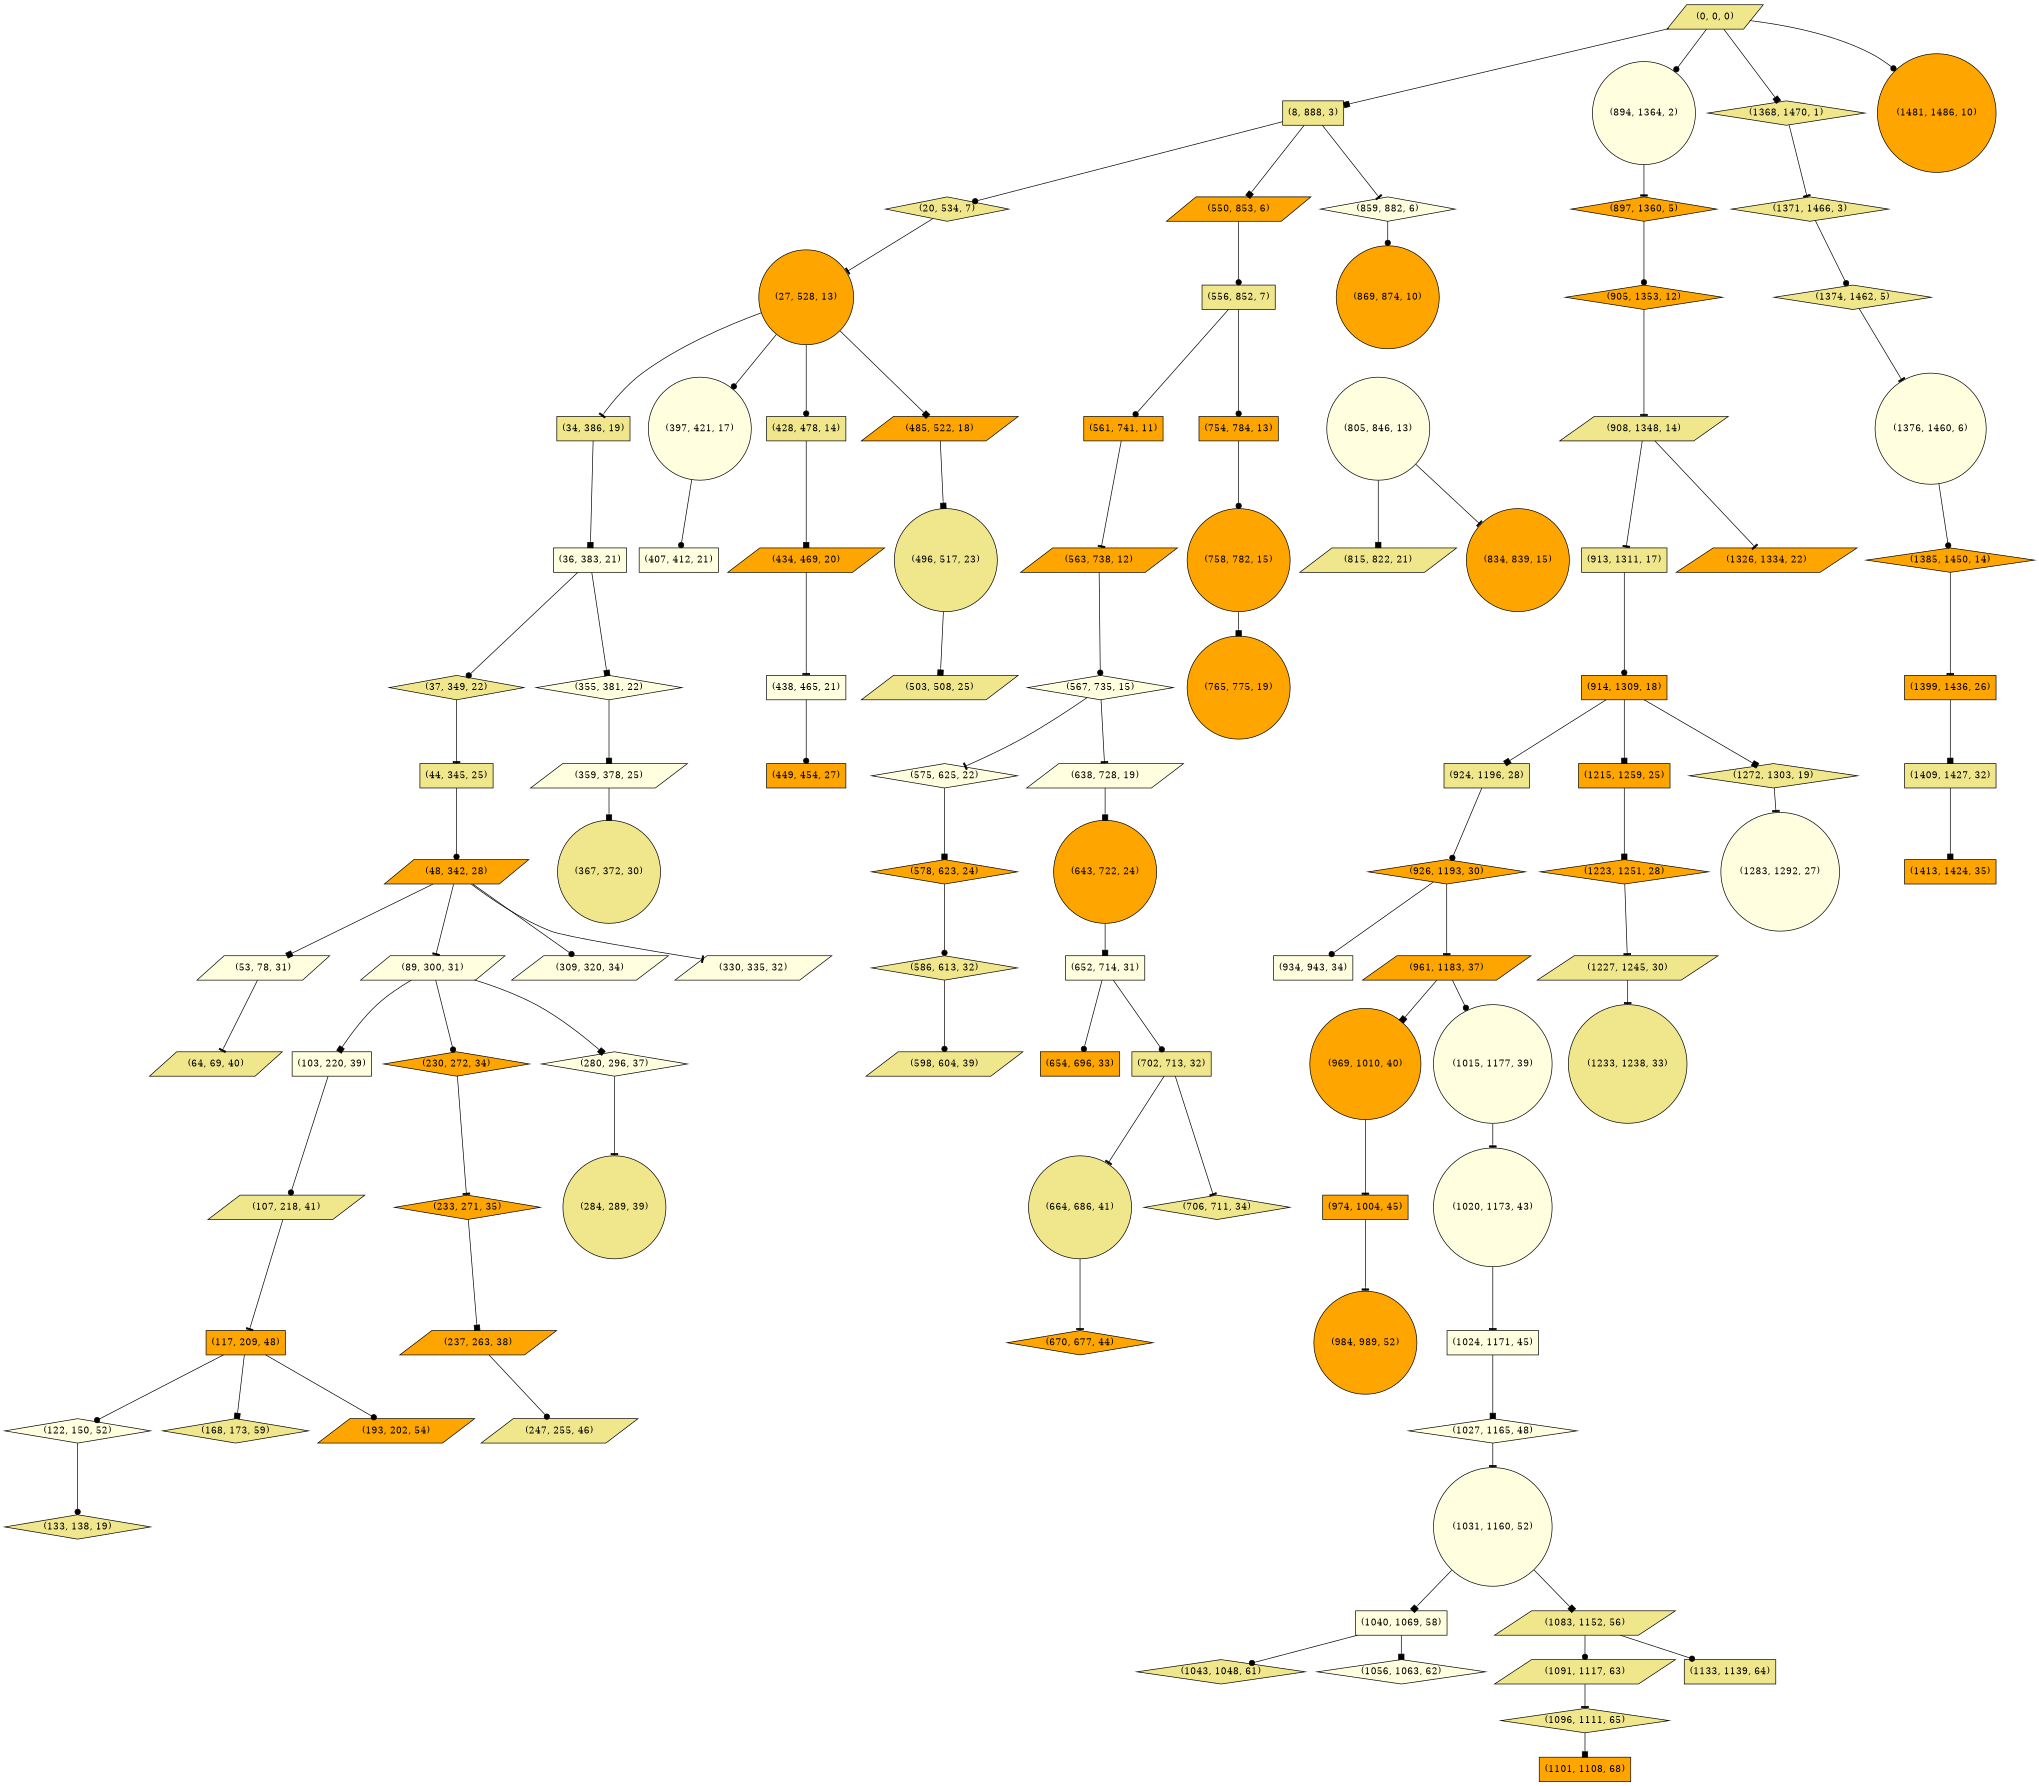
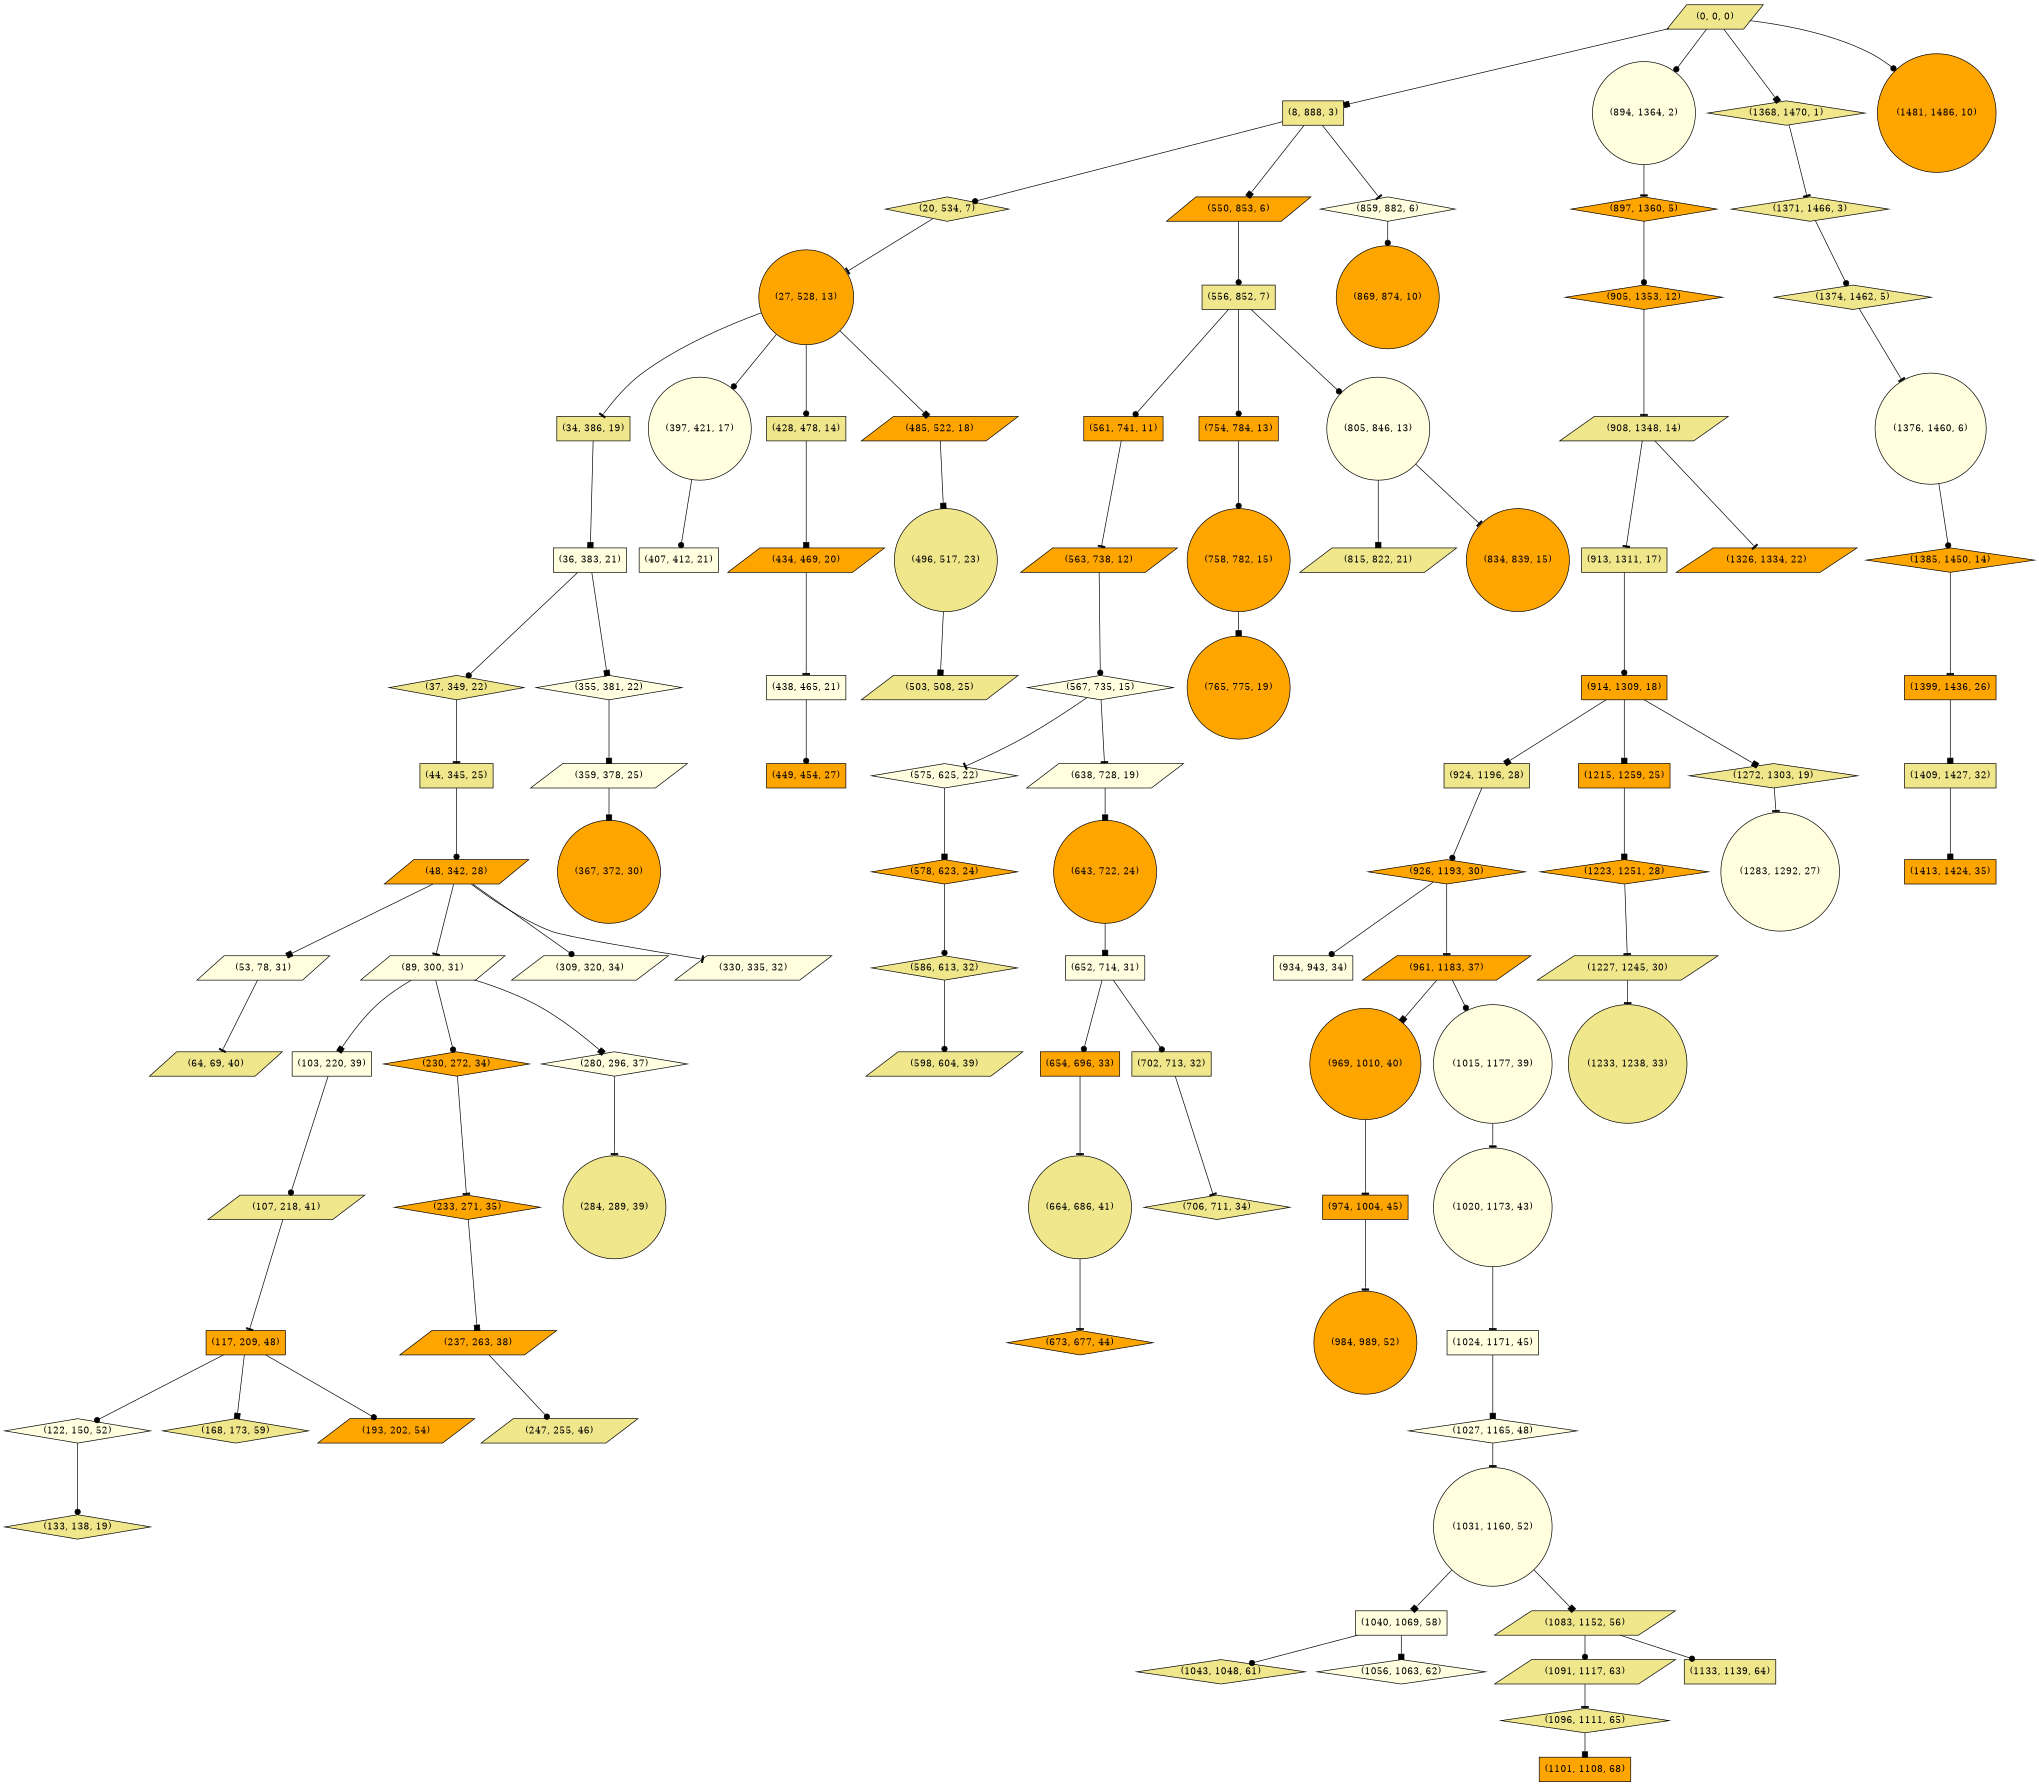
edge "(556, 852, 7)" -> "(805, 846, 13)": added
node "(367, 372, 30)": fillcolor khaki -> orange
edge "(702, 713, 32)" -> "(664, 686, 41)": now "(654, 696, 33)" -> "(664, 686, 41)"
node "(670, 677, 44)": label "(670, 677, 44)" -> "(673, 677, 44)"
